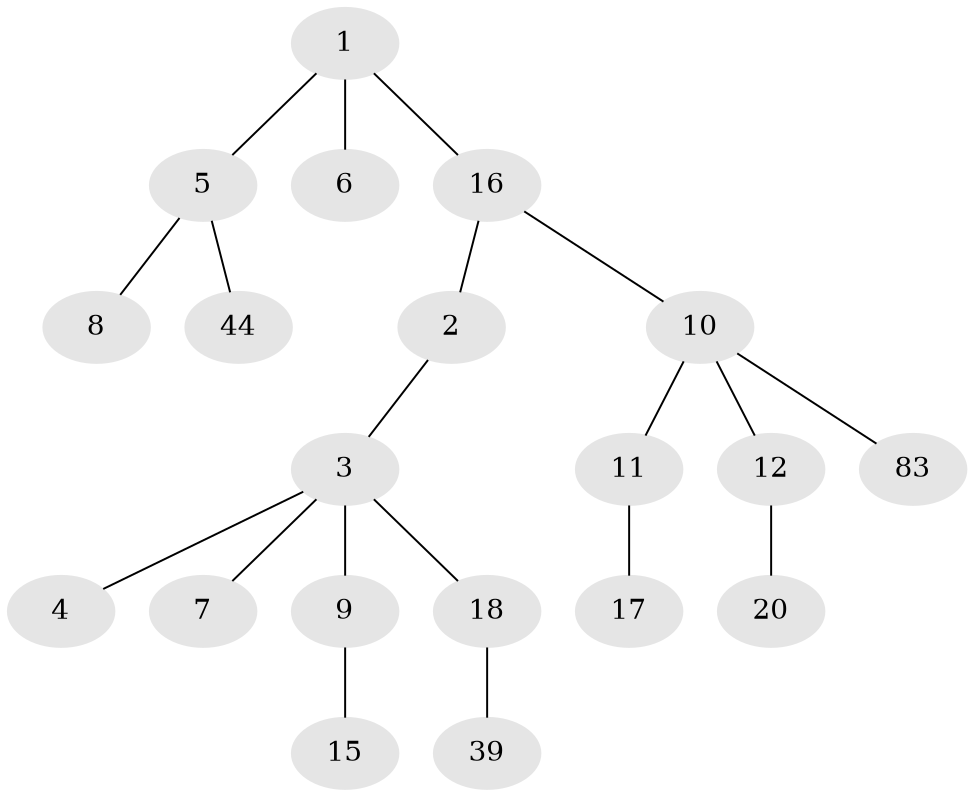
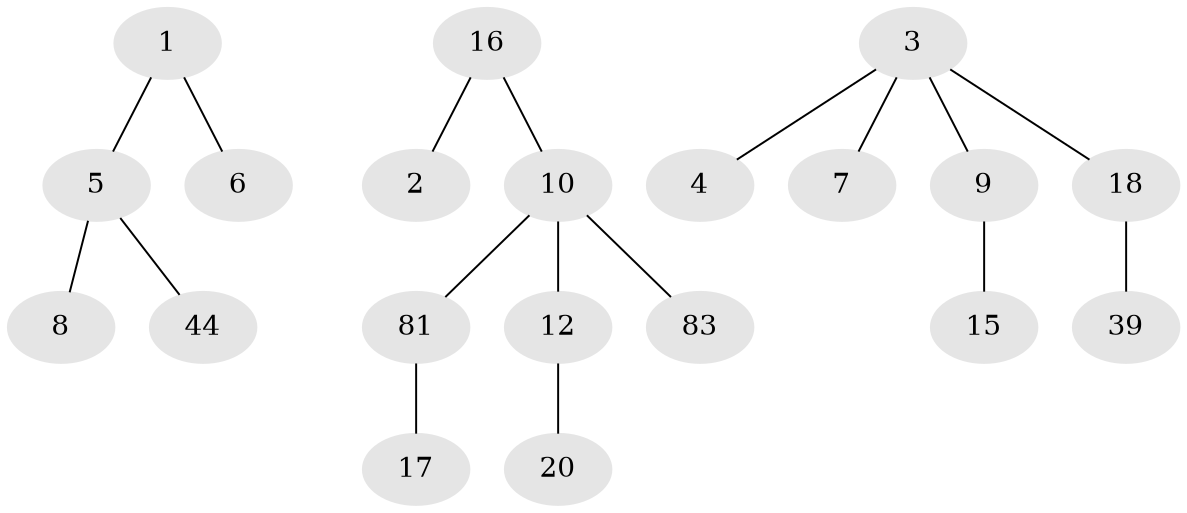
edge "1" -- "16": removed
edge "2" -- "3": removed
node "11": label "11" -> "81"
